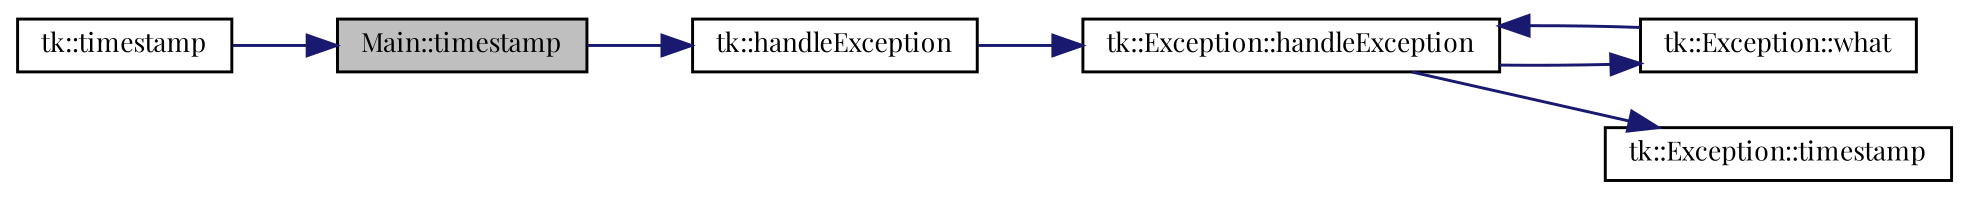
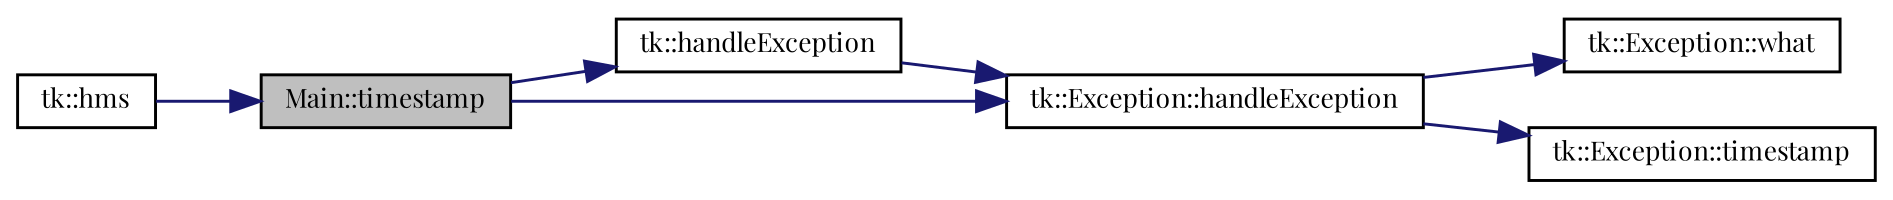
edge "tk::Exception::what" -> "tk::Exception::handleException": now "Main::timestamp" -> "tk::Exception::handleException"
node "tk::timestamp": label "tk::timestamp" -> "tk::hms"
